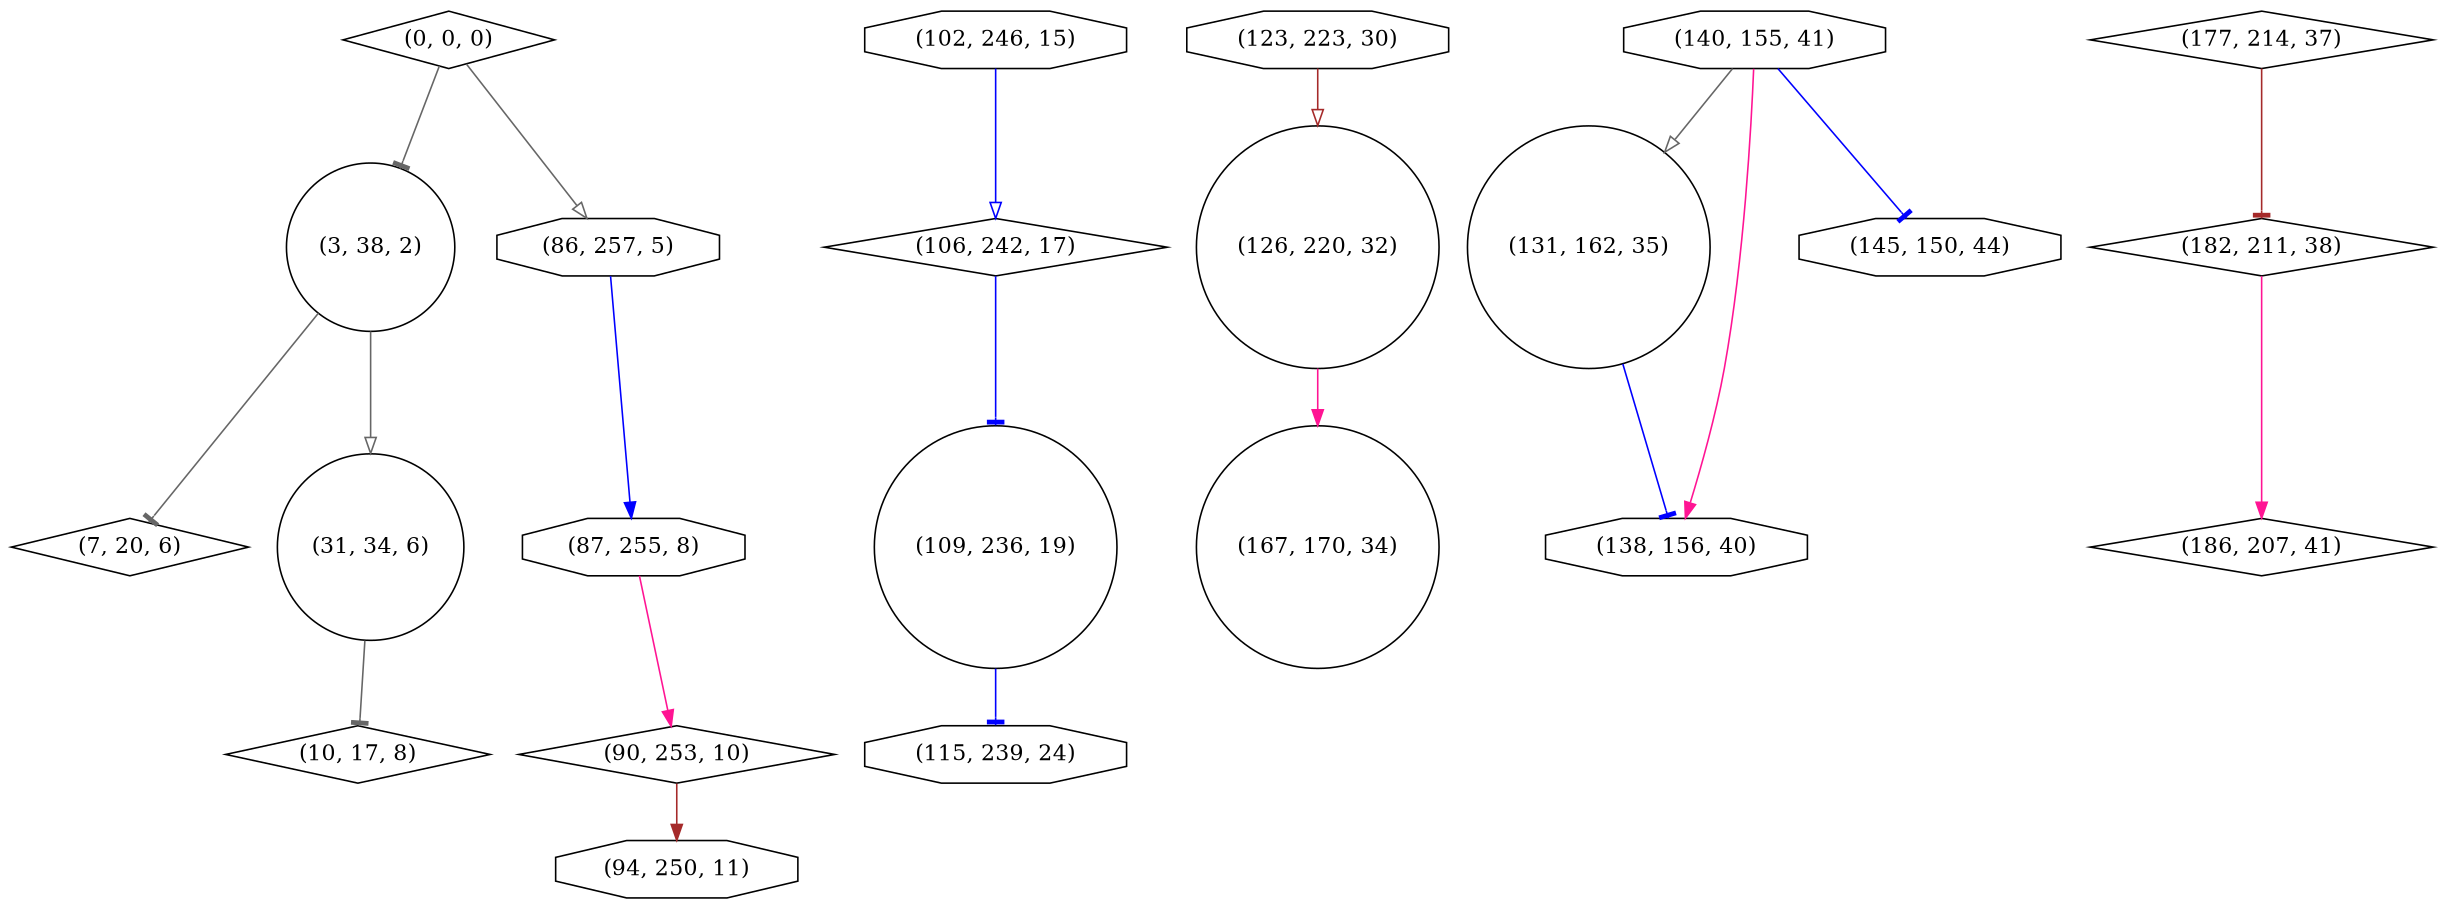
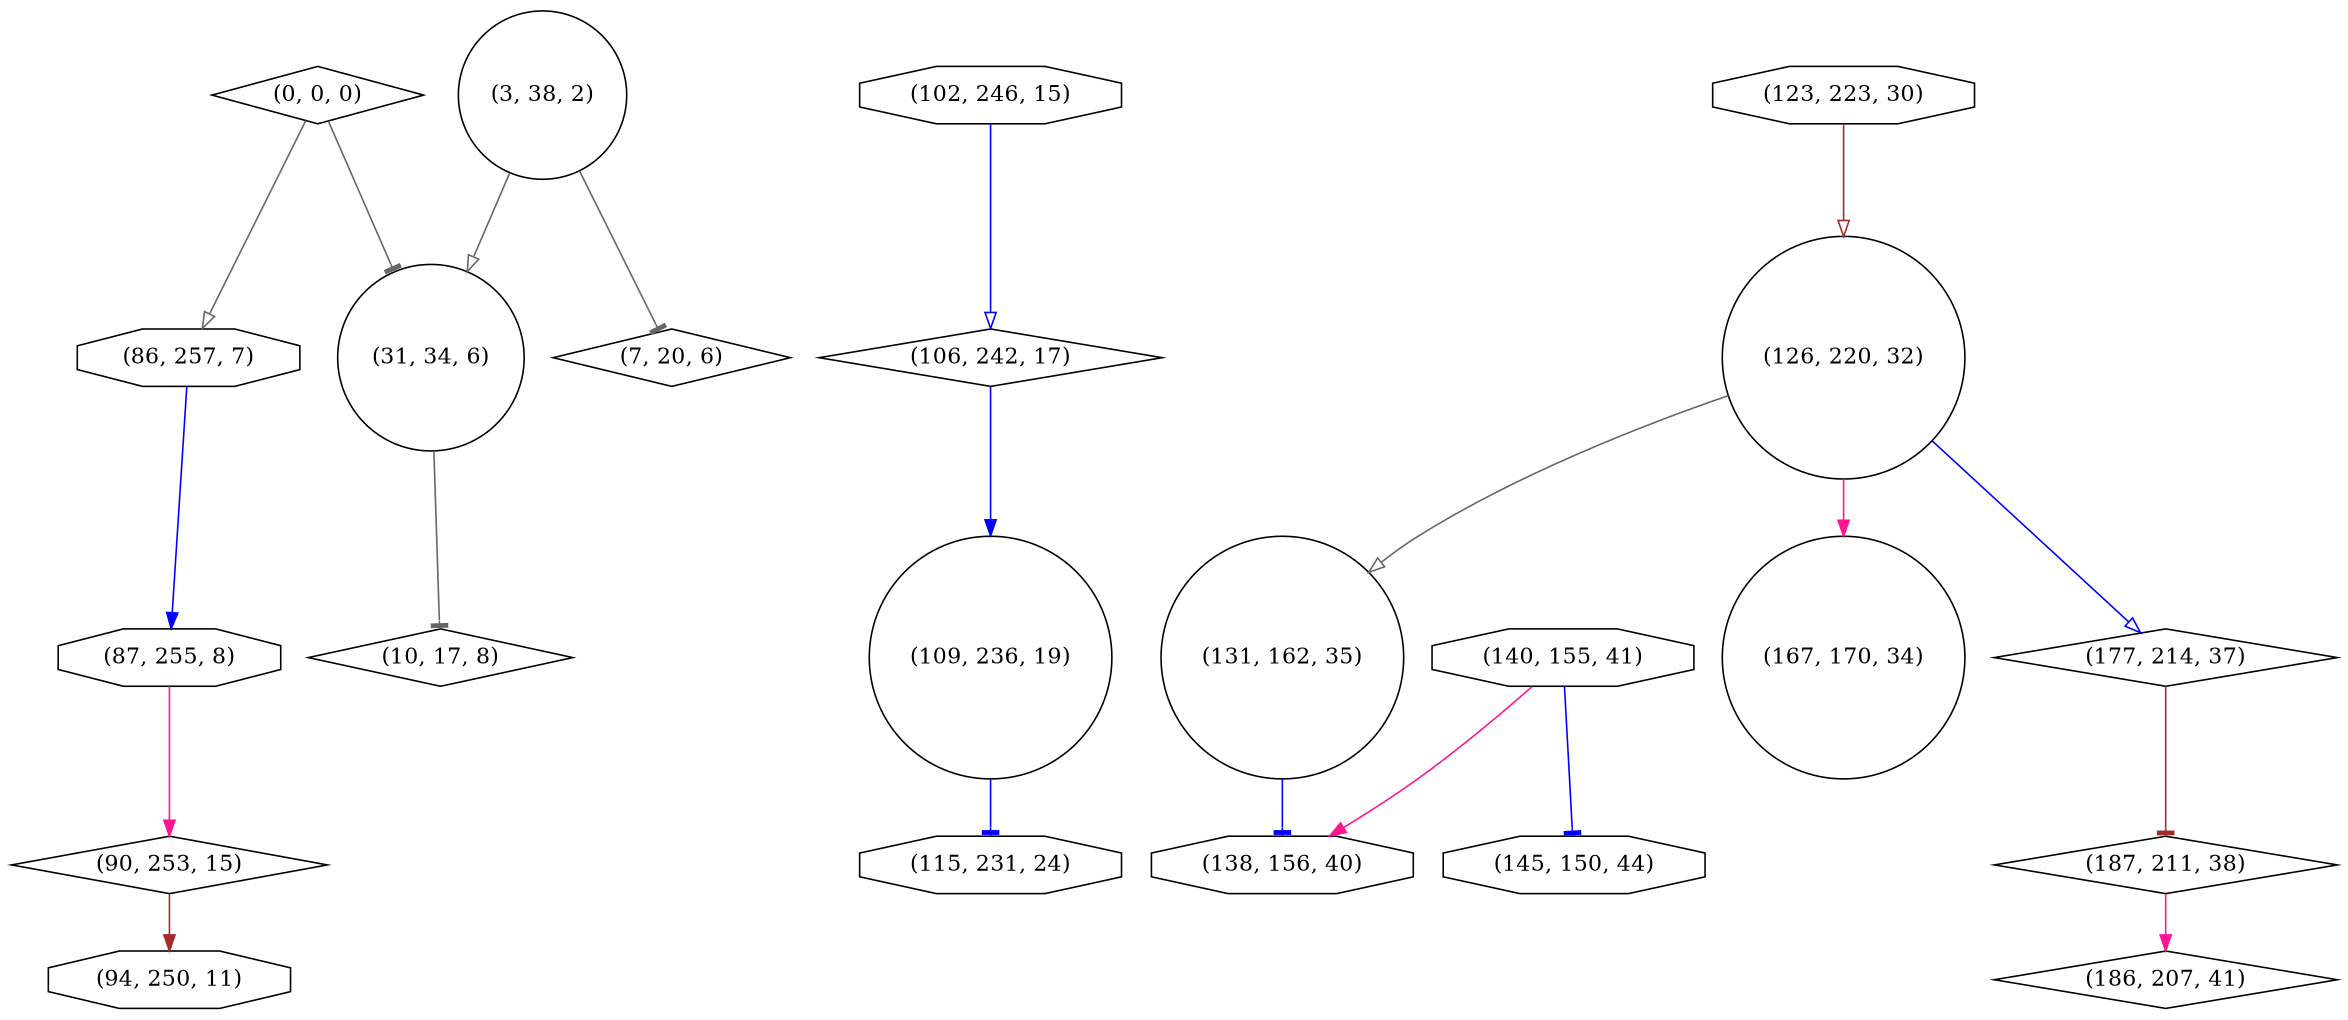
edge "(140, 155, 41)" -> "(131, 162, 35)": now "(126, 220, 32)" -> "(131, 162, 35)"
edge "(0, 0, 0)" -> "(3, 38, 2)": now "(0, 0, 0)" -> "(31, 34, 6)"
node "(86, 257, 5)": label "(86, 257, 5)" -> "(86, 257, 7)"
node "(182, 211, 38)": label "(182, 211, 38)" -> "(187, 211, 38)"
edge "(106, 242, 17)" -> "(109, 236, 19)": arrowhead tee -> normal
edge "(126, 220, 32)" -> "(177, 214, 37)": added
node "(90, 253, 10)": label "(90, 253, 10)" -> "(90, 253, 15)"
node "(115, 239, 24)": label "(115, 239, 24)" -> "(115, 231, 24)"
